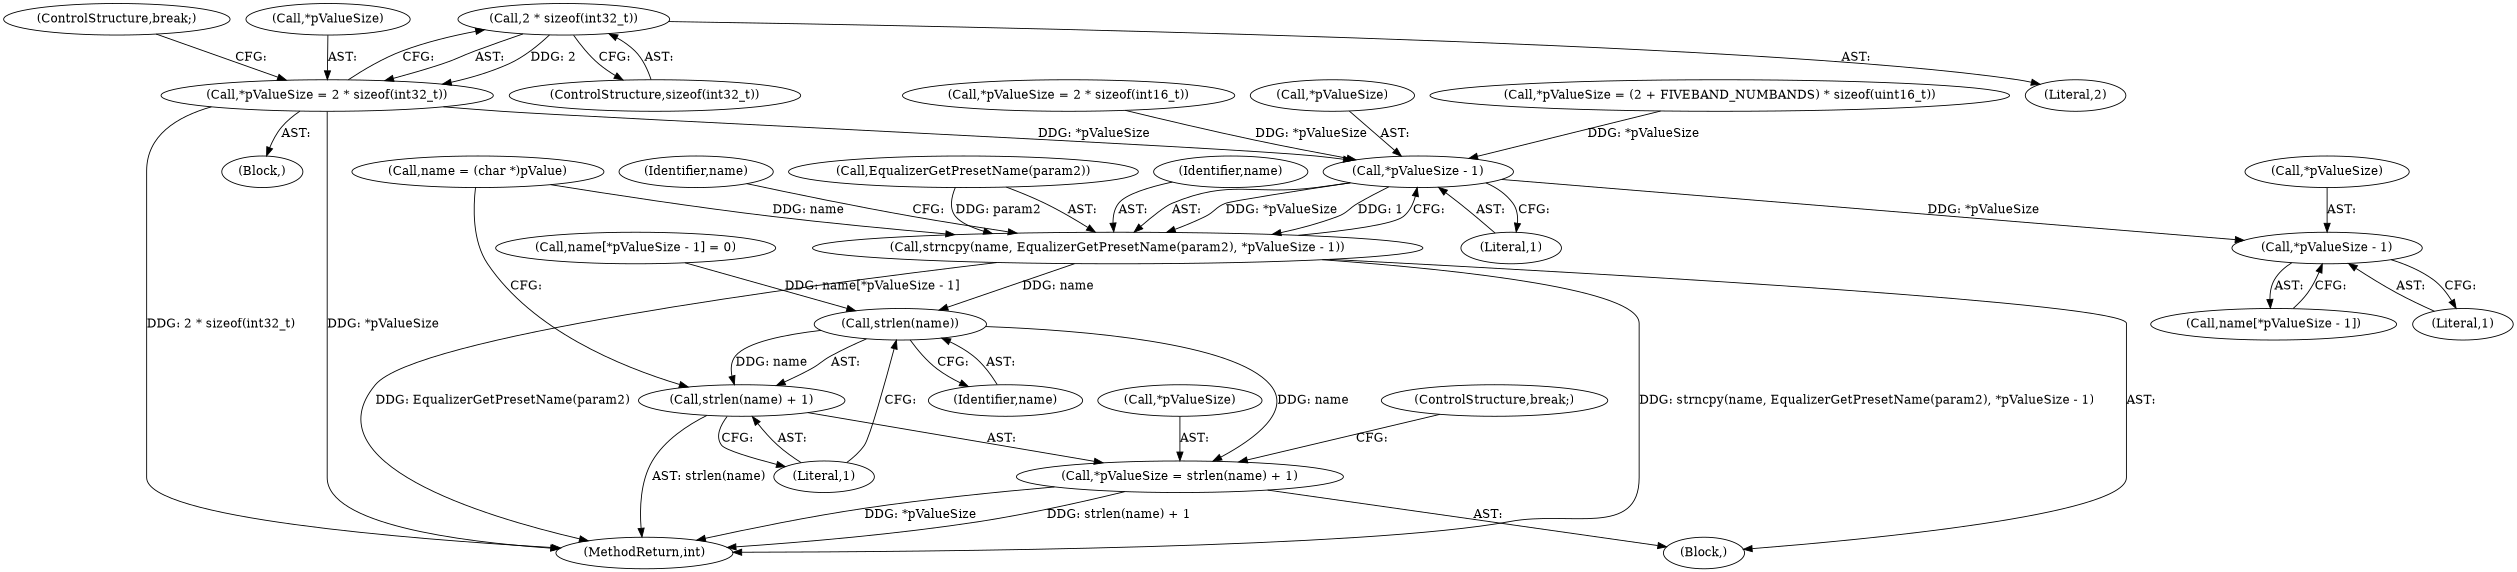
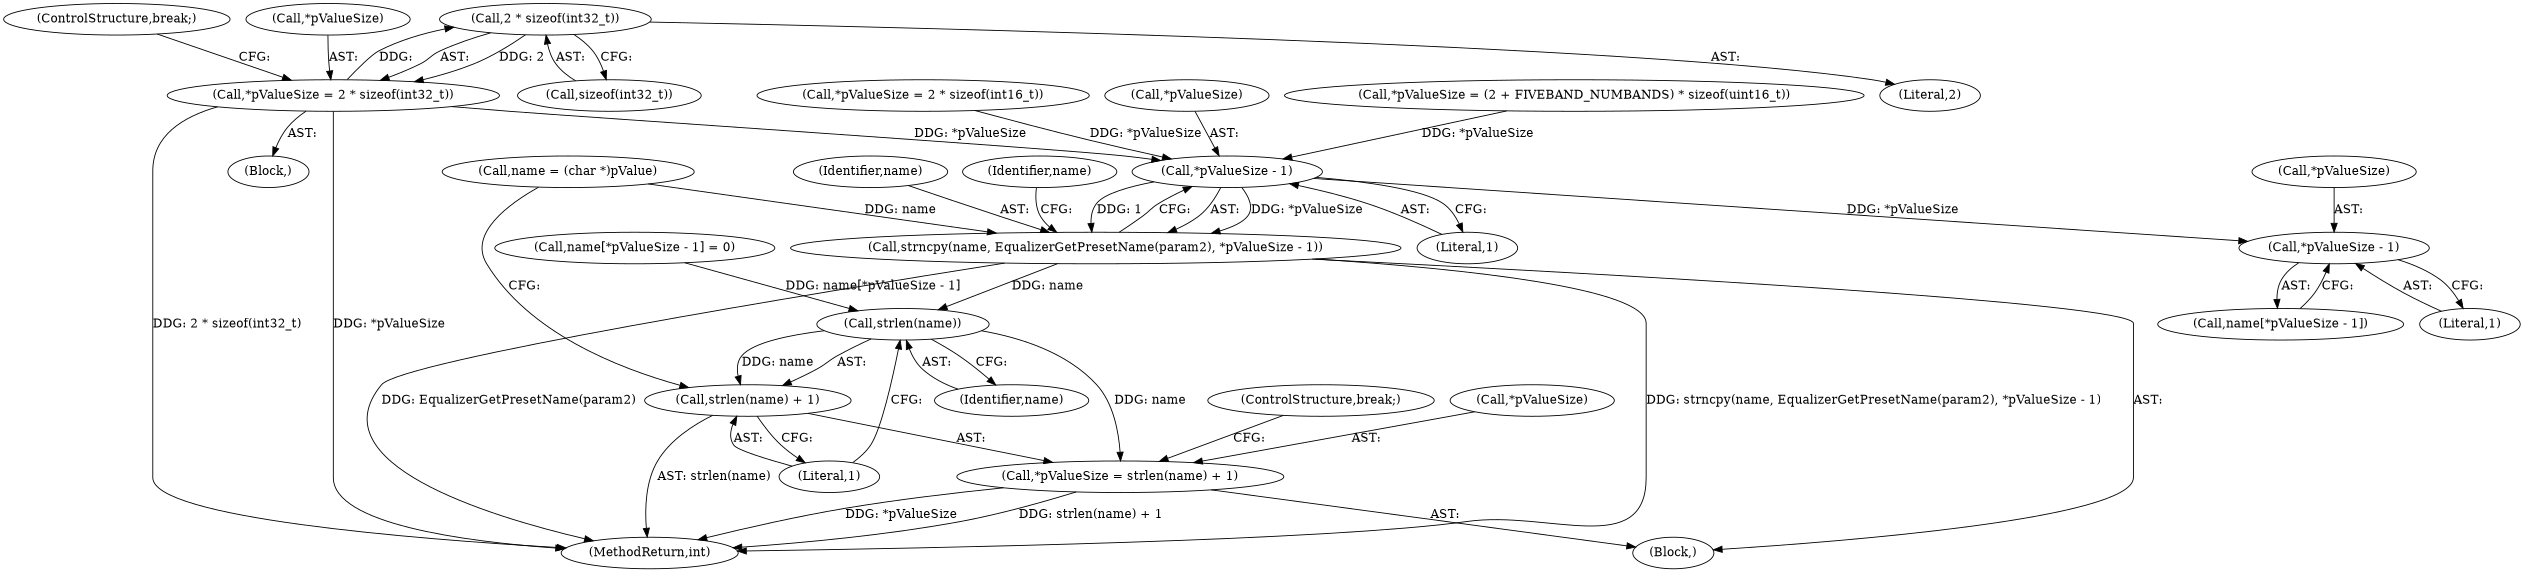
edge "(Call,*pValueSize = 2 * sizeof(int32_t))" -> "(Call,2 * sizeof(int32_t))": label "CFG: " -> "DDG: "
node "(ControlStructure,sizeof(int32_t))": label "(ControlStructure,sizeof(int32_t))" -> "(Call,sizeof(int32_t))"
node "(Call,EqualizerGetPresetName(param2))": removed
